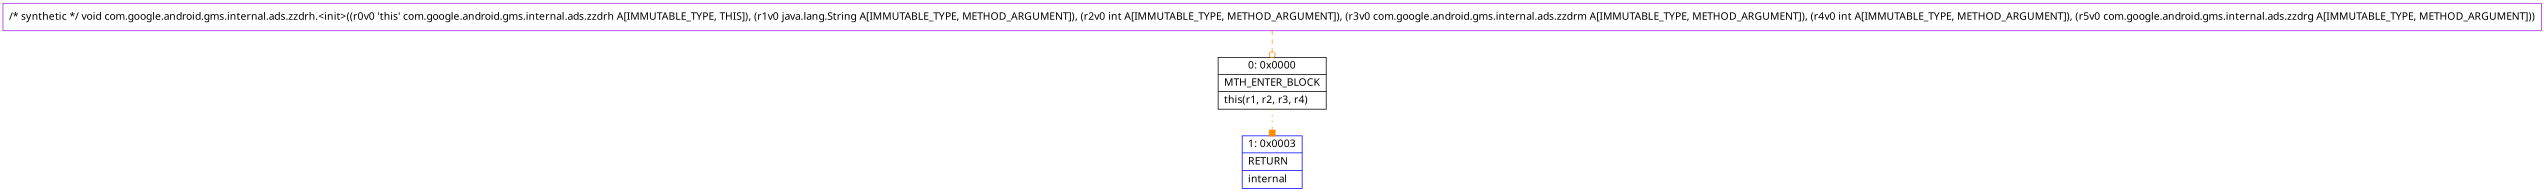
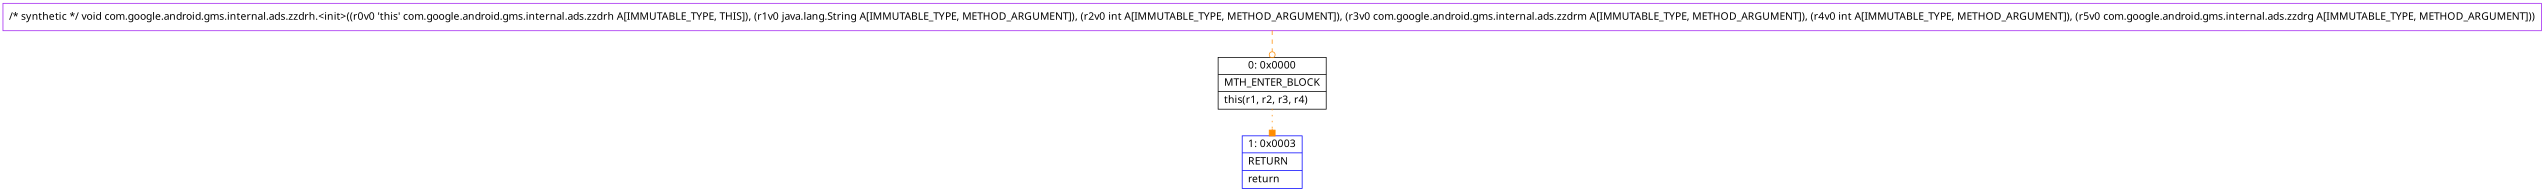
node "1: 0x0003": text "internal" -> "return"
